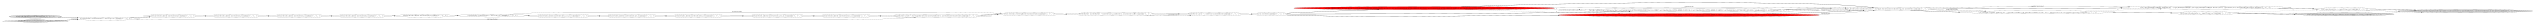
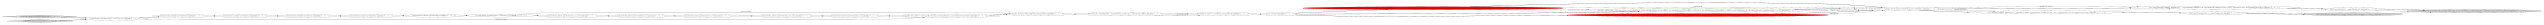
node "testParseMixedDimensionPolyWithHoleStoredZ['0', '0', '1']": shape ellipse -> diamond
